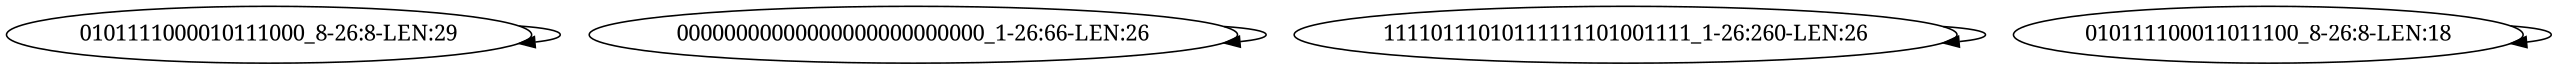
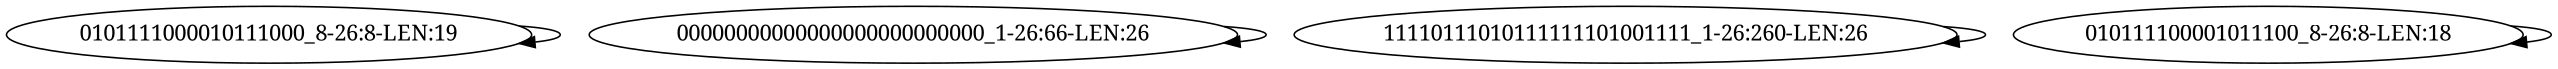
node "0101111000010111000_8-26:8-LEN:29": label "0101111000010111000_8-26:8-LEN:29" -> "0101111000010111000_8-26:8-LEN:19"
node "010111100011011100_8-26:8-LEN:18": label "010111100011011100_8-26:8-LEN:18" -> "010111100001011100_8-26:8-LEN:18"
